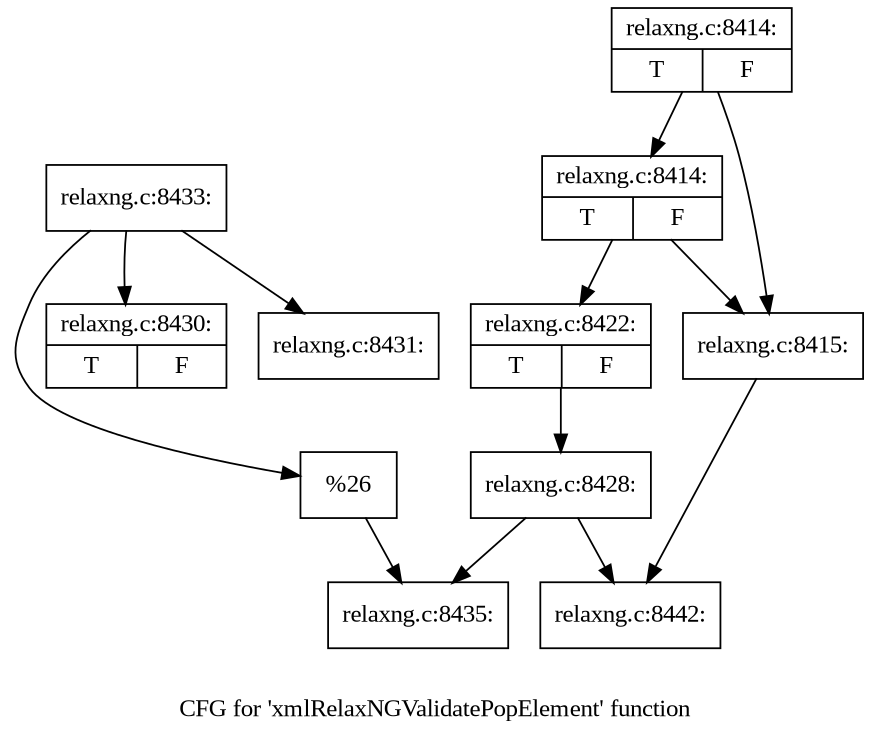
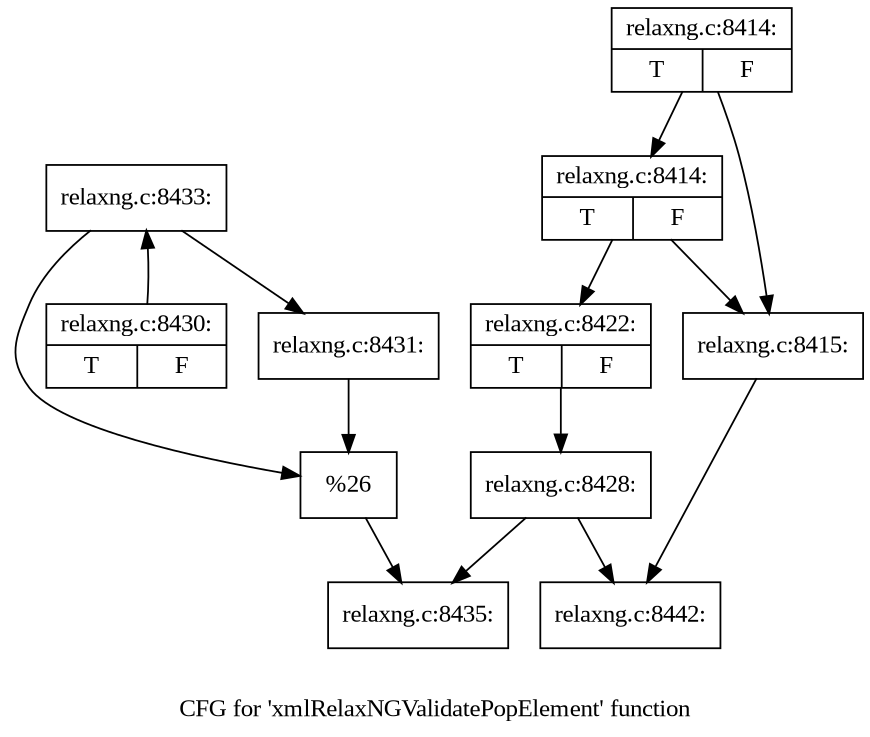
edge "relaxng.c:8433:" -> "relaxng.c:8430:": reversed
edge "relaxng.c:8431:" -> "%26": added
